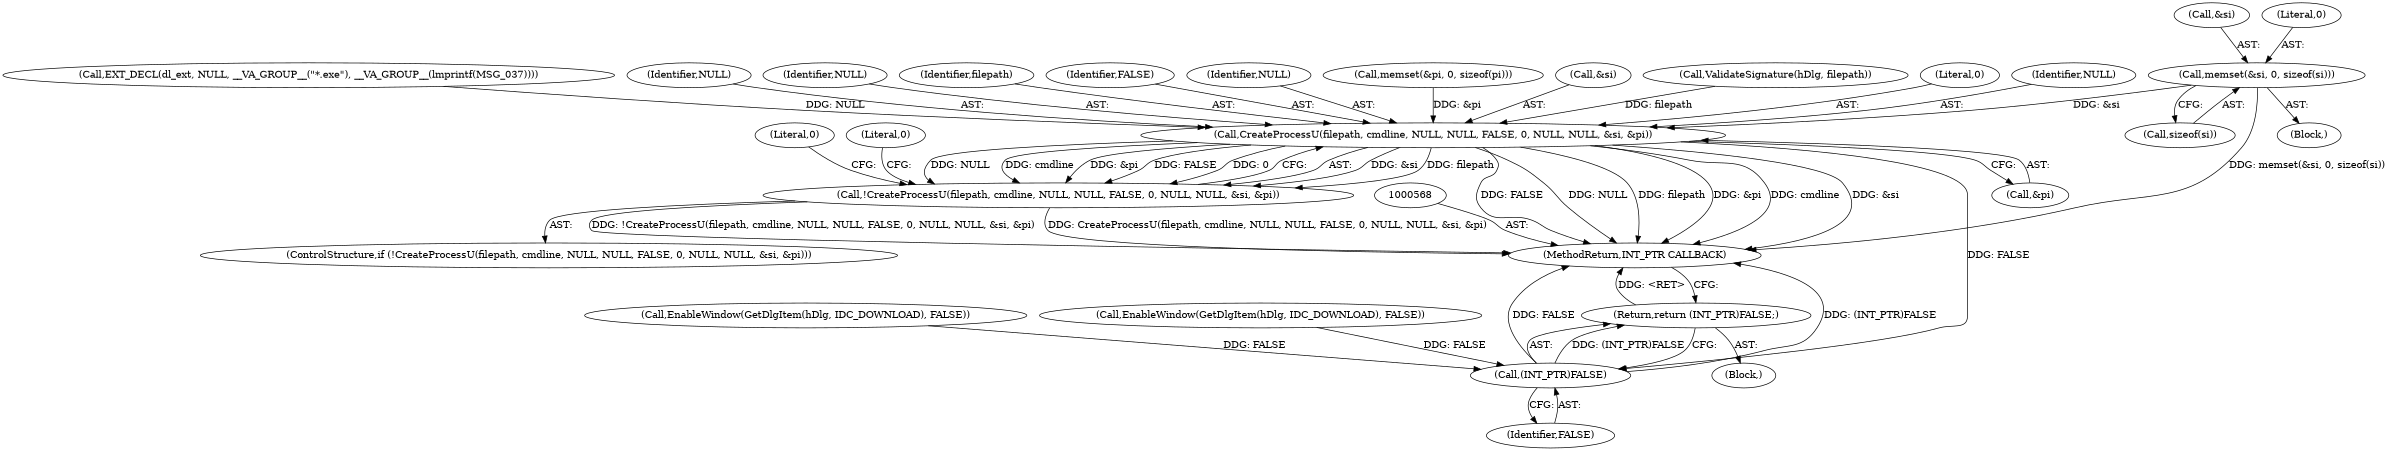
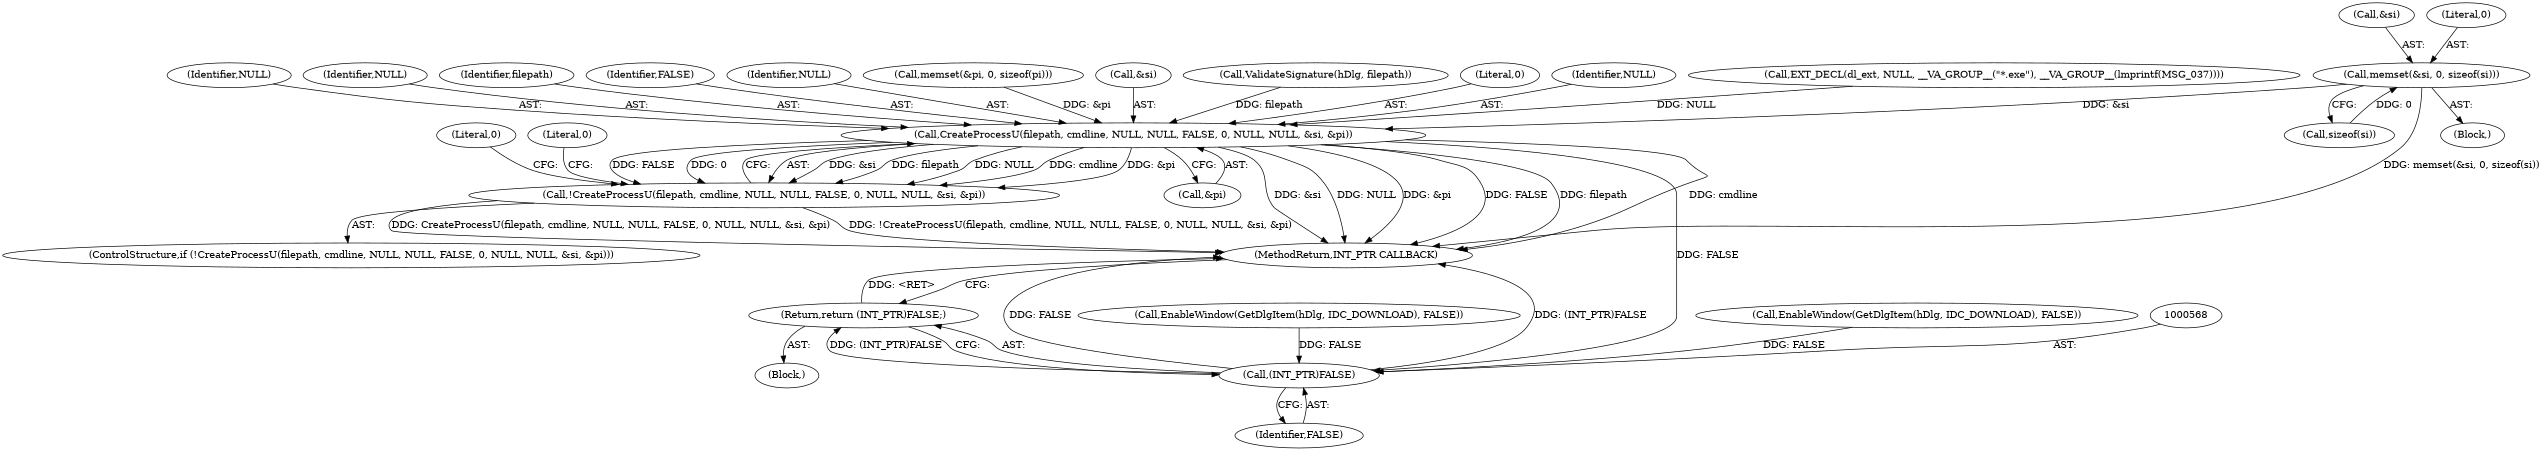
edge "(Call,sizeof(si))" -> "(Call,memset(&si, 0, sizeof(si)))": label "AST: " -> "DDG: 0"
edge "1000568" -> "(MethodReturn,INT_PTR CALLBACK)": now "1000568" -> "(Call,(INT_PTR)FALSE)"
